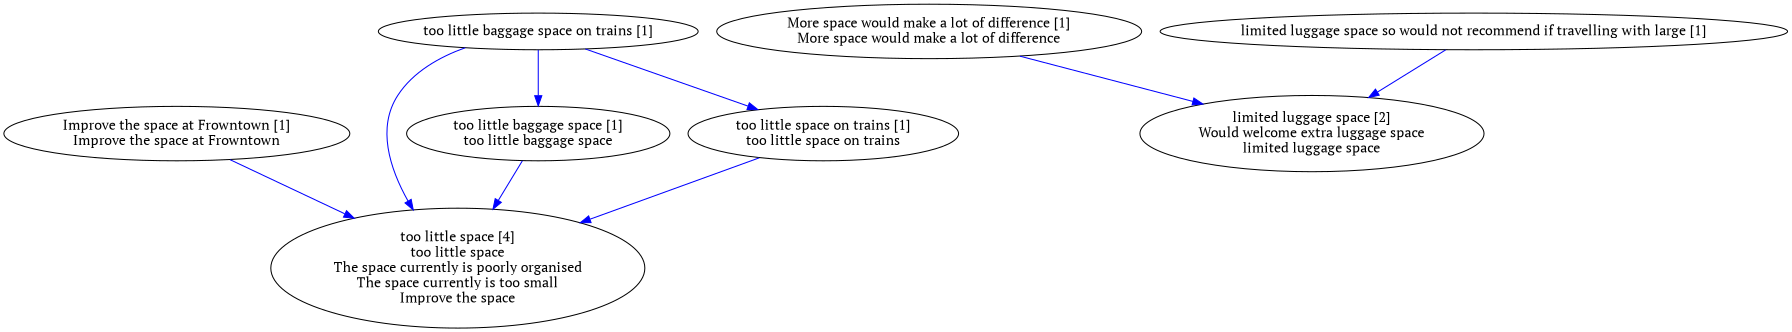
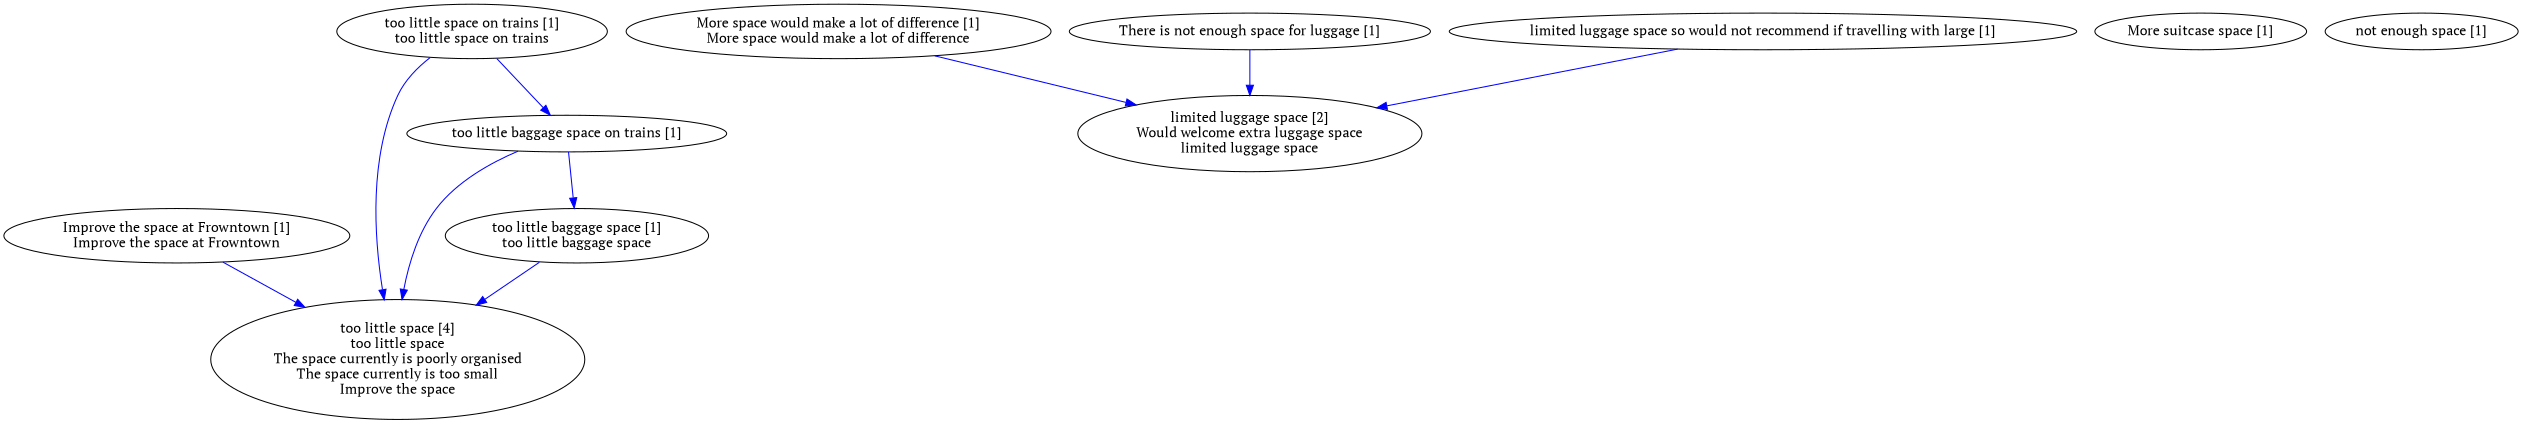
node "There is not enough space for luggage [1]": added
node "More suitcase space [1]": added
node "not enough space [1]": added
edge "too little baggage space on trains [1]" -> "too little space on trains [1] too little space on trains": reversed
